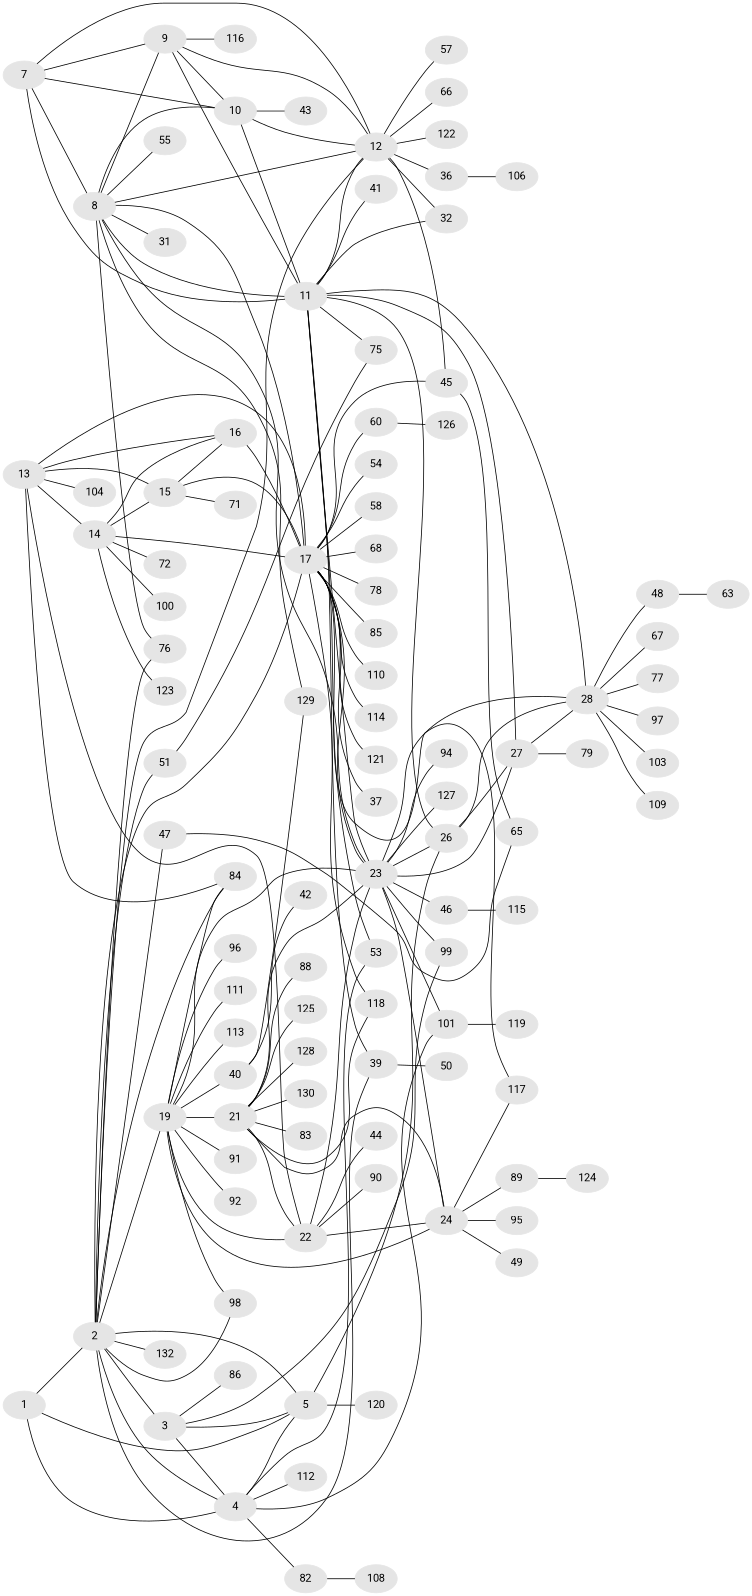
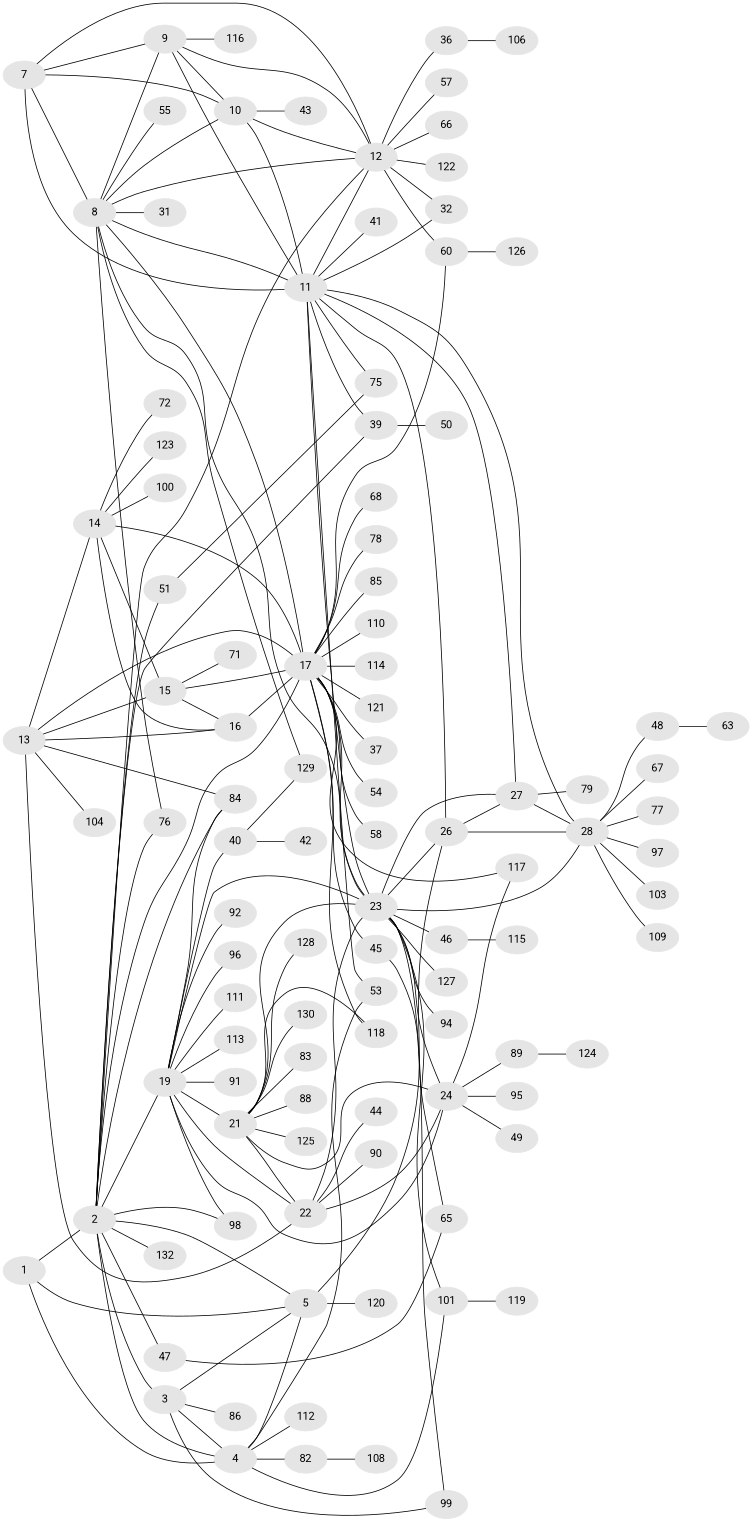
edge "12" -- "45": now "12" -- "60"
